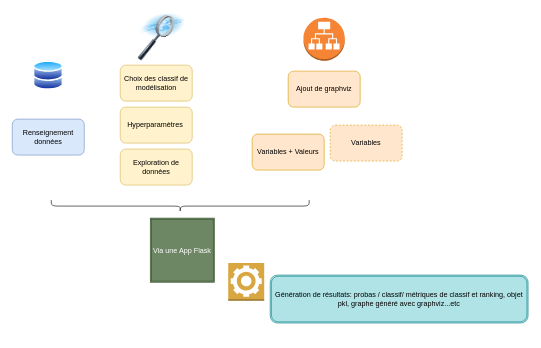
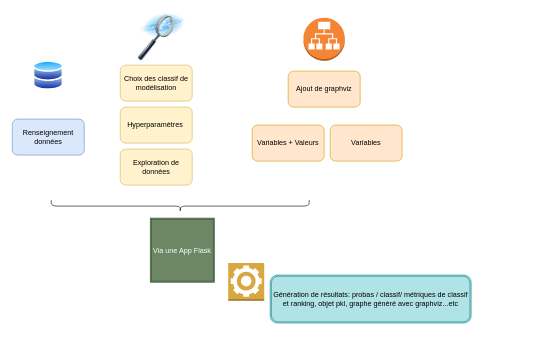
node "Variables": style dashed -> solid
node "Variables + Valeurs": moved (288, 152) -> (288, 143)
node "Génération de résultats: probas / classif/ métriques de classif et ranking, objet pkl, graphe généré avec graphviz...etc": size 258x48 -> 201x48
